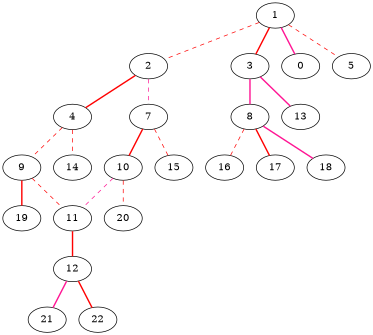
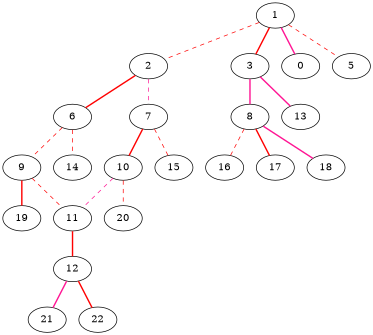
node "4": label "4" -> "6"
